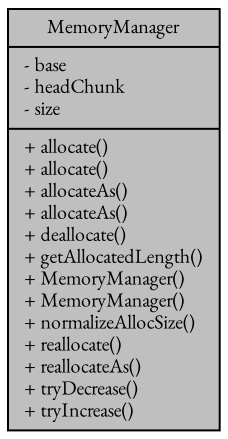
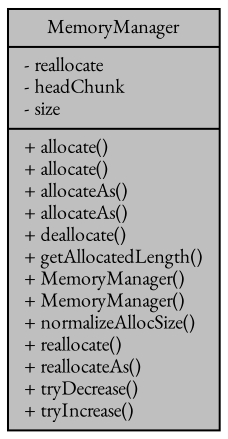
node "MemoryManager": text "- base" -> "- reallocate"
